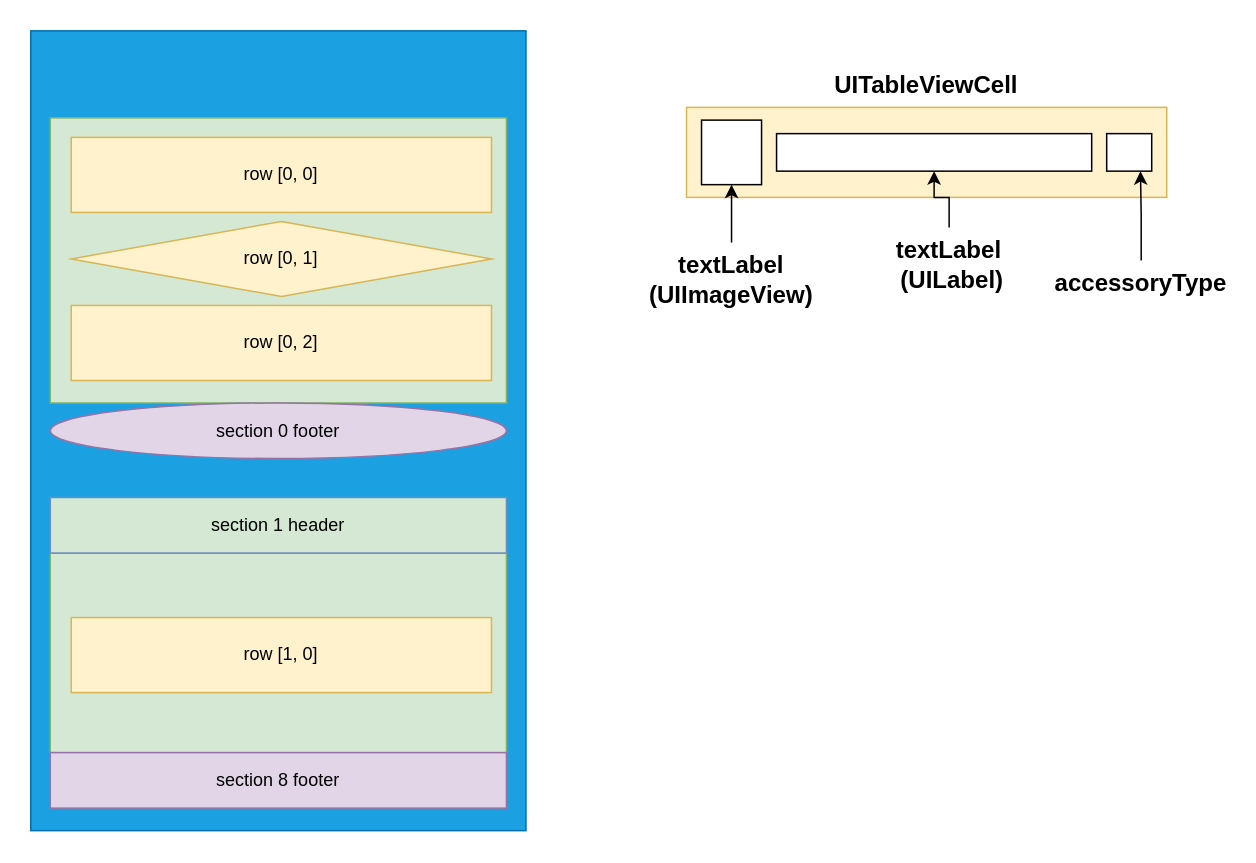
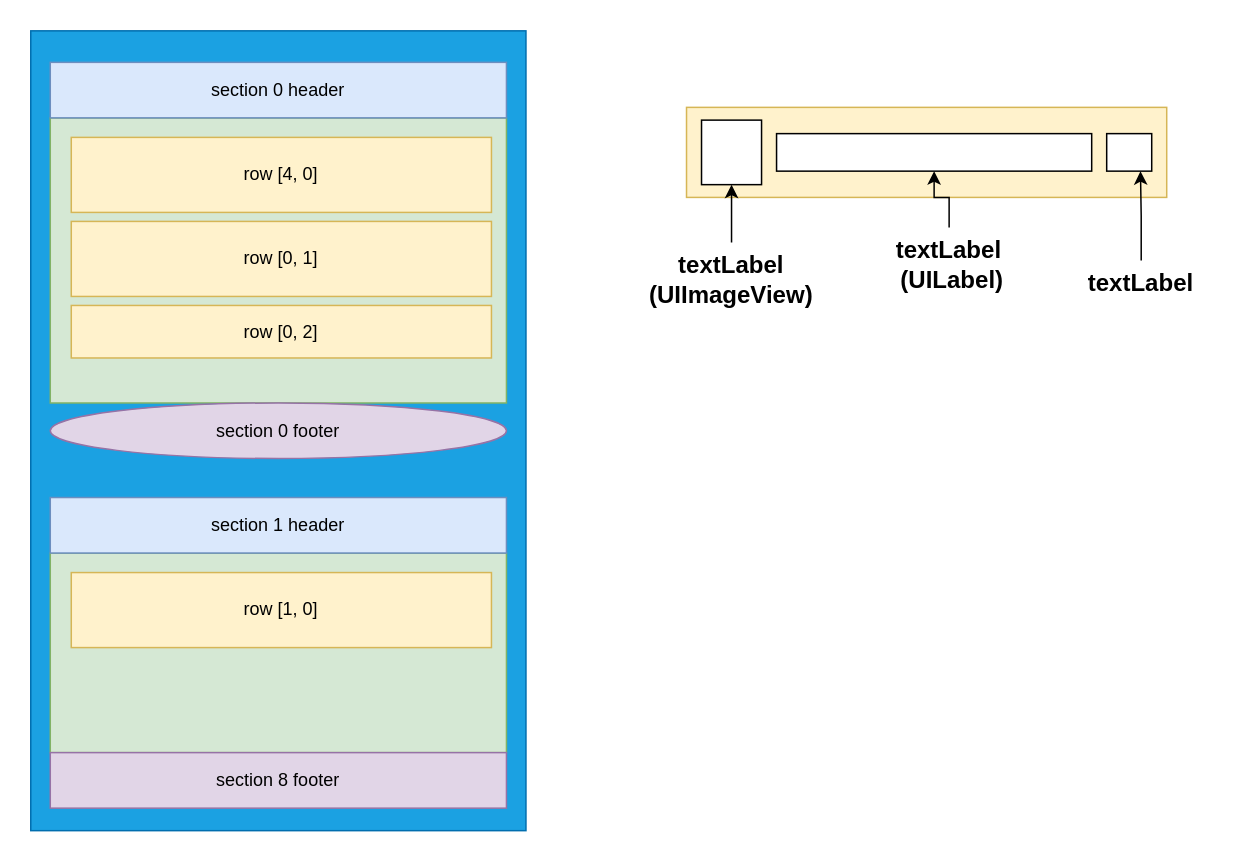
node "UITableViewCell": removed
node "section 0 header": added
node "row [0, 0]": label "row [0, 0]" -> "row [4, 0]"
node "row [0, 1]": shape diamond -> rectangle
node "accessoryType": label "accessoryType" -> "textLabel"
node "row [0, 2]": size 420x75 -> 420x53
node "section 1 header": fillcolor #d5e8d4 -> #dae8fc
node "row [1, 0]": moved (281, 655) -> (281, 610)
